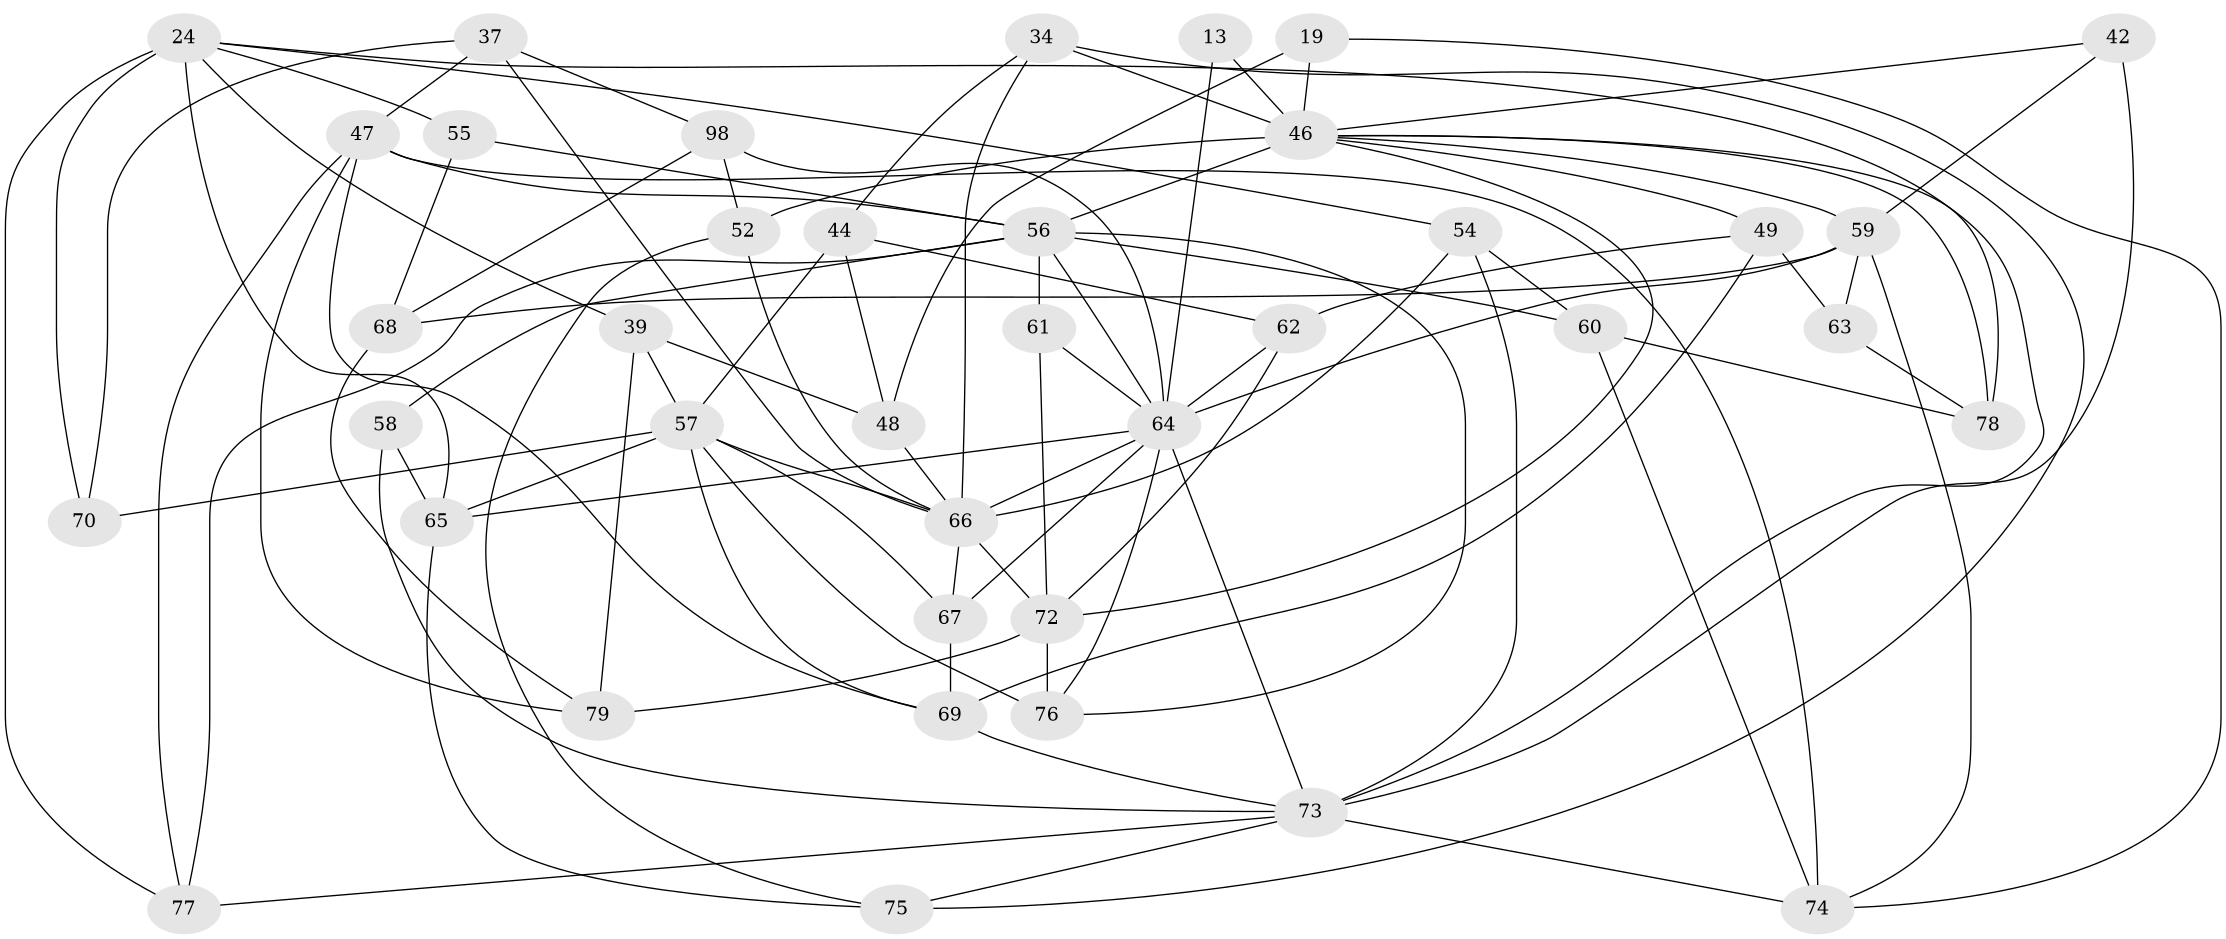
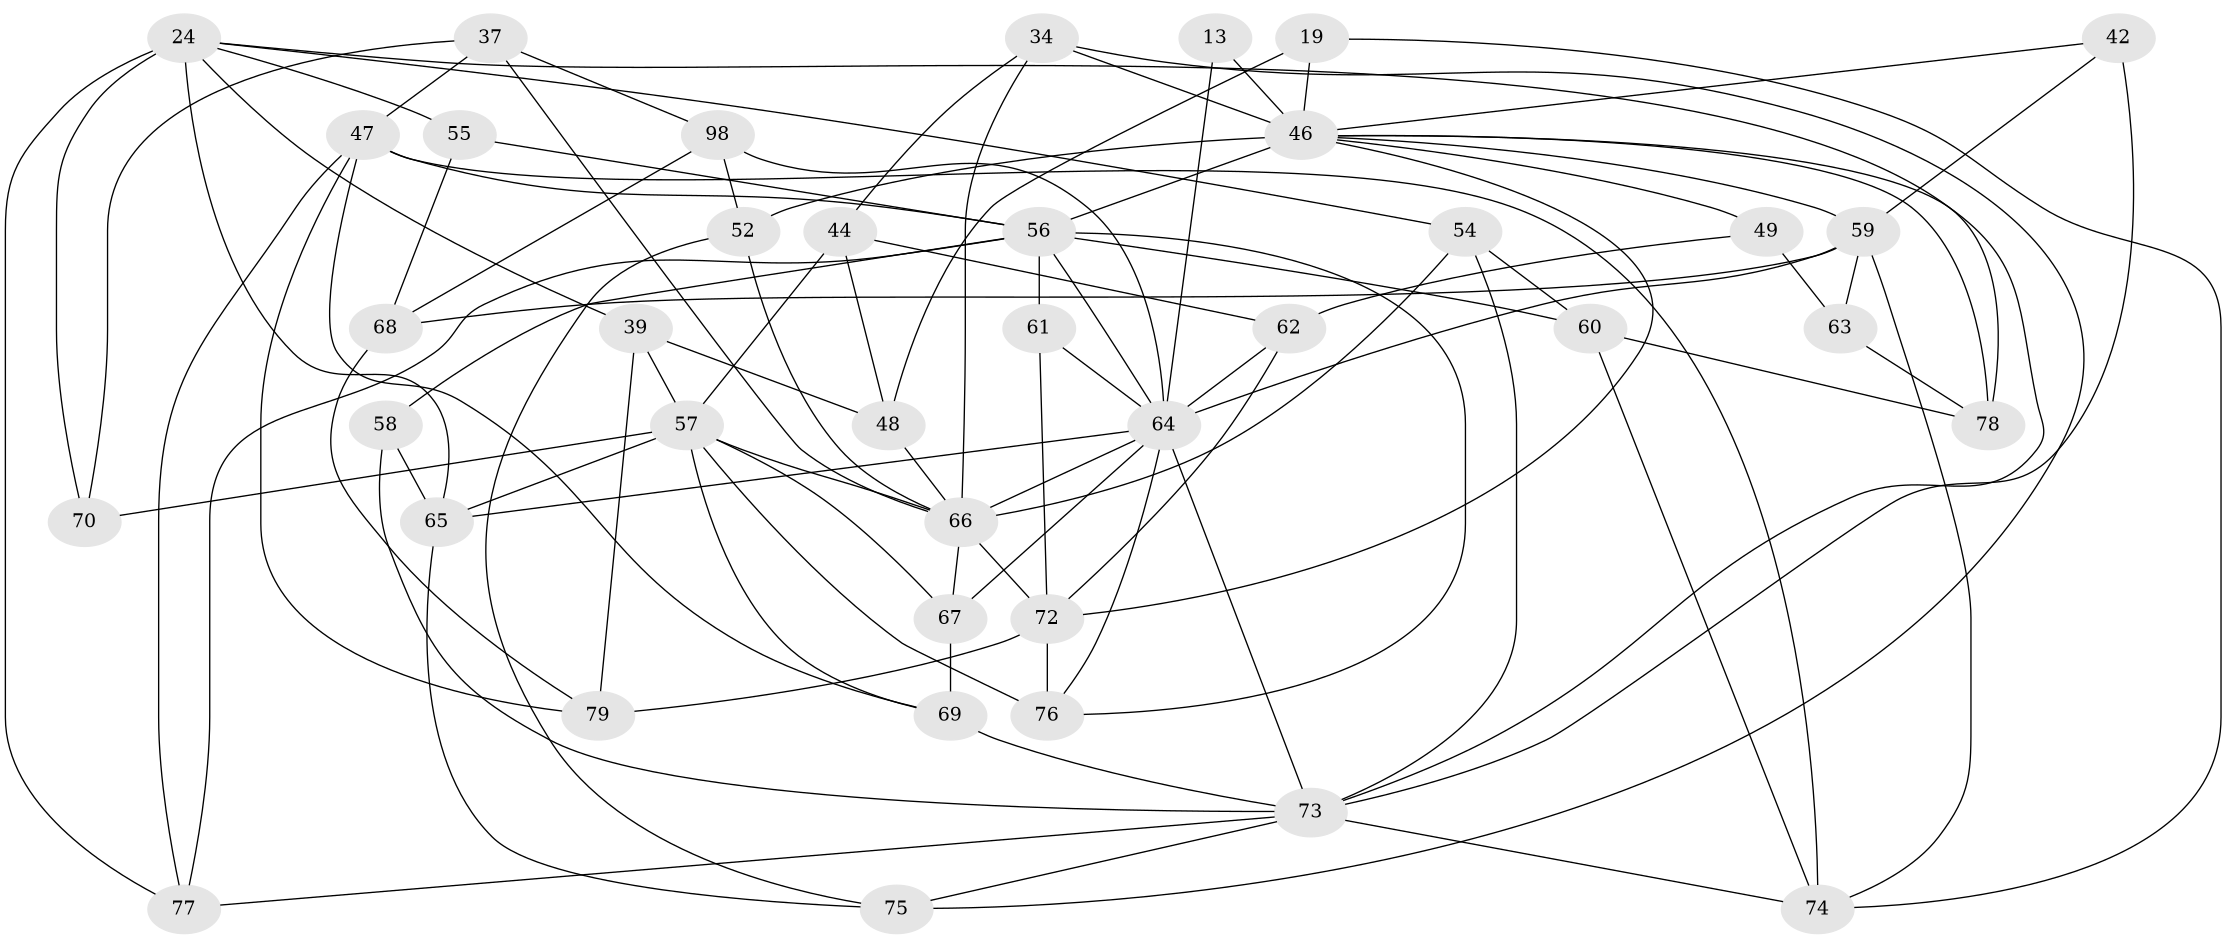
edge "49" -- "69": removed
